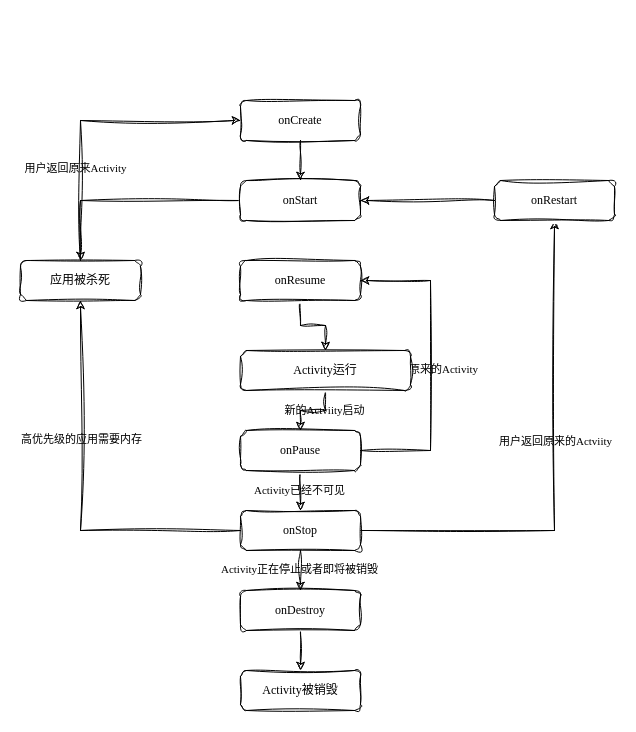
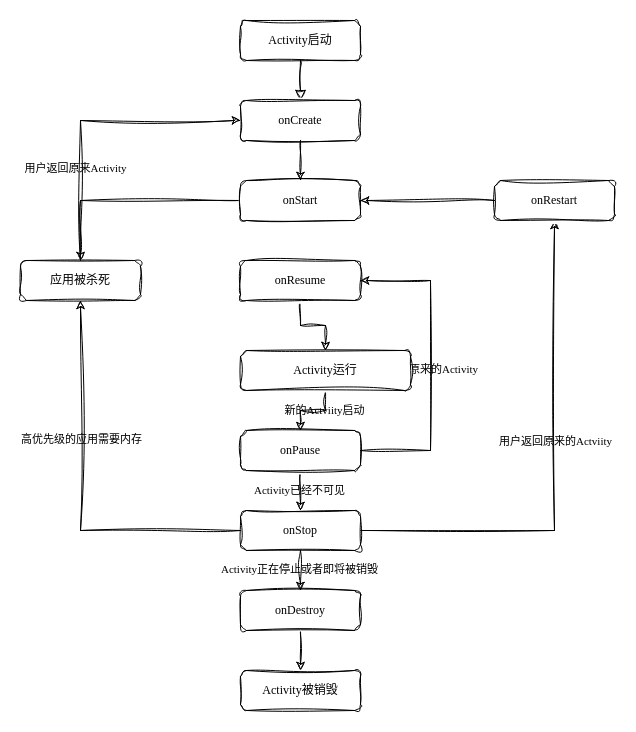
node "Activity启动": added
edge "Activity启动" -> "onCreate": added
